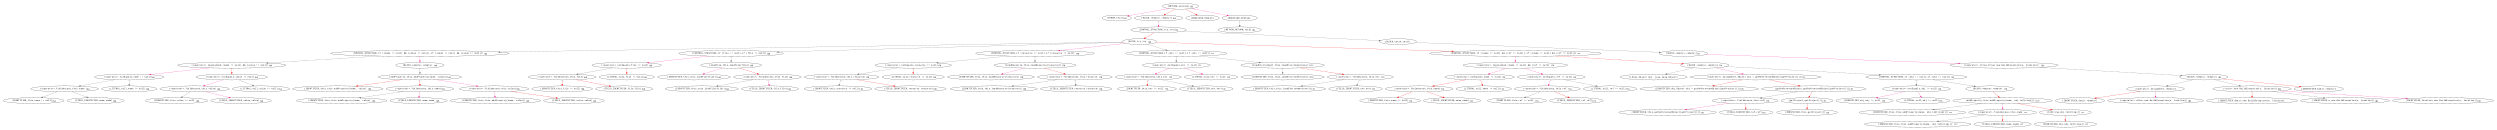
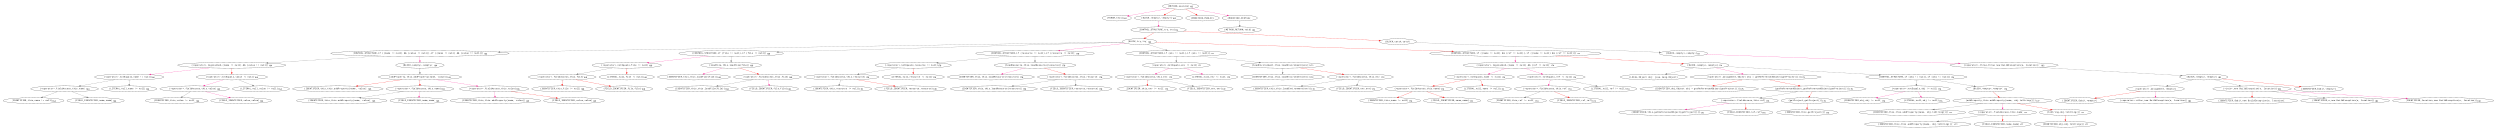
edge "(CONTROL_STRUCTURE,try,try)" -> "(BLOCK,catch,catch)": color gray40 -> red
